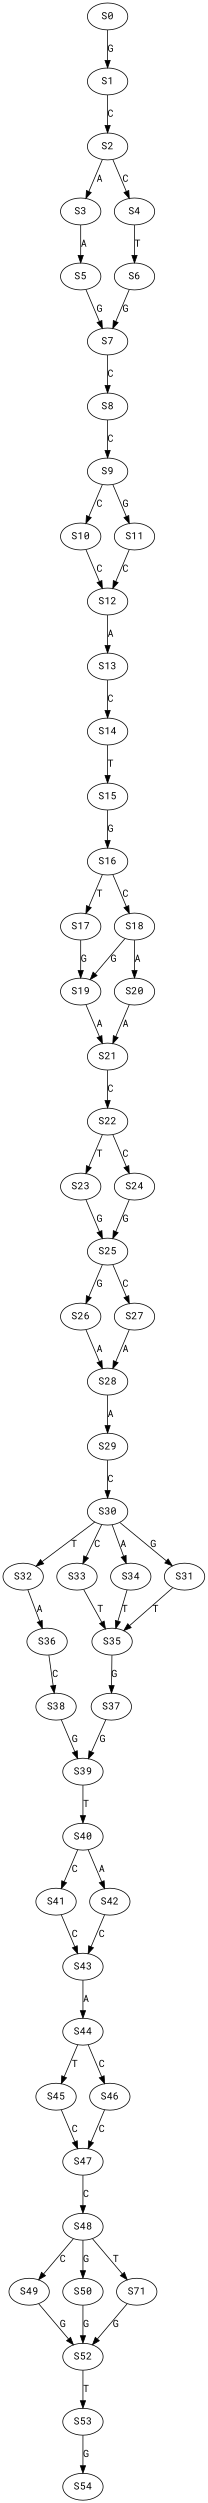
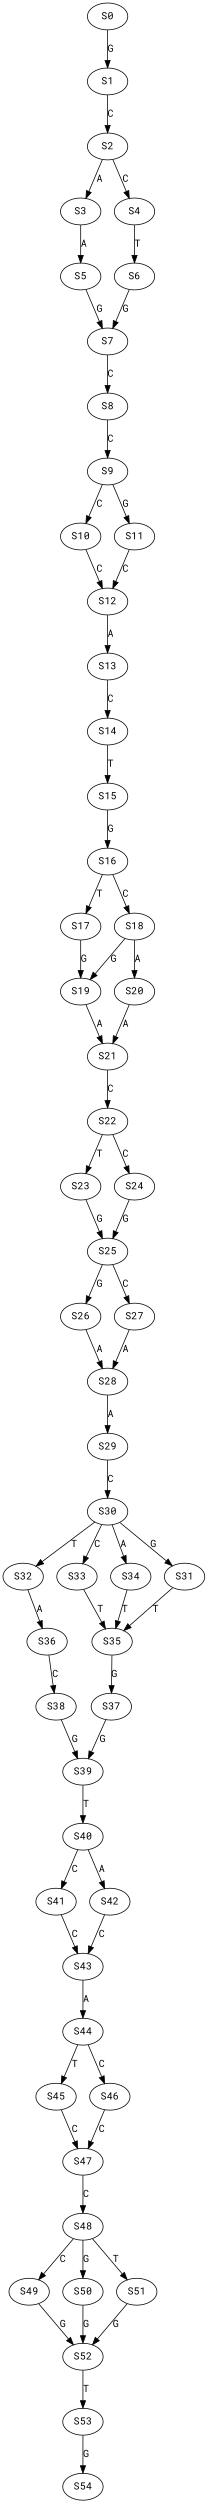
node "S71": label "S71" -> "S51"
